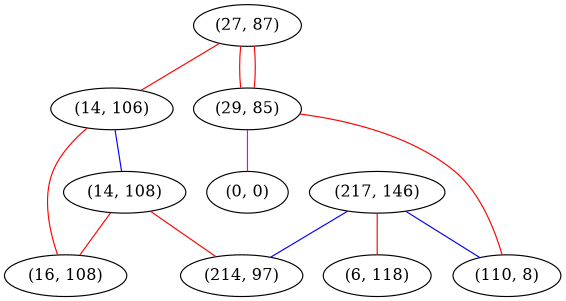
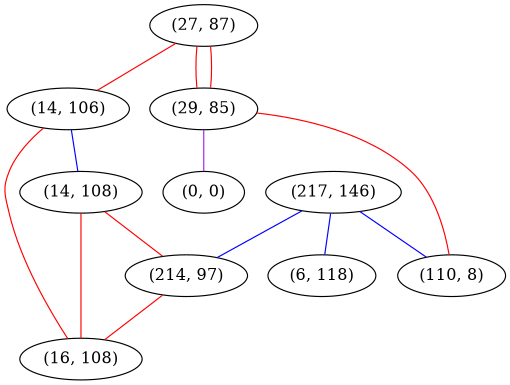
edge "(217, 146)" -- "(6, 118)": color red -> blue
edge "(214, 97)" -- "(16, 108)": added
